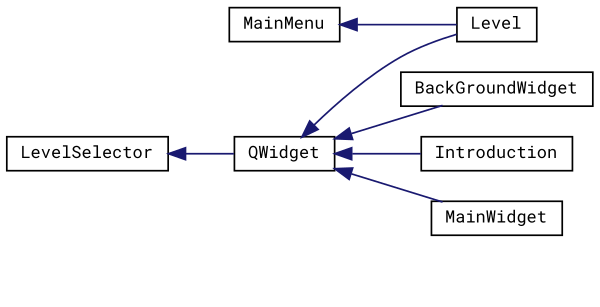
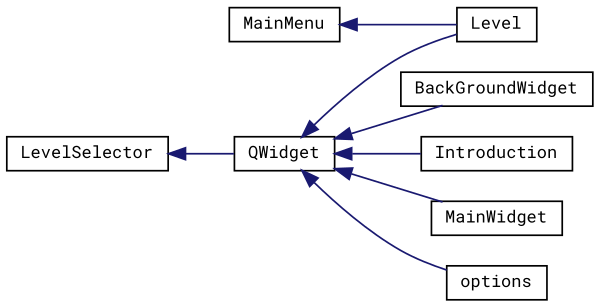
node "options": added
